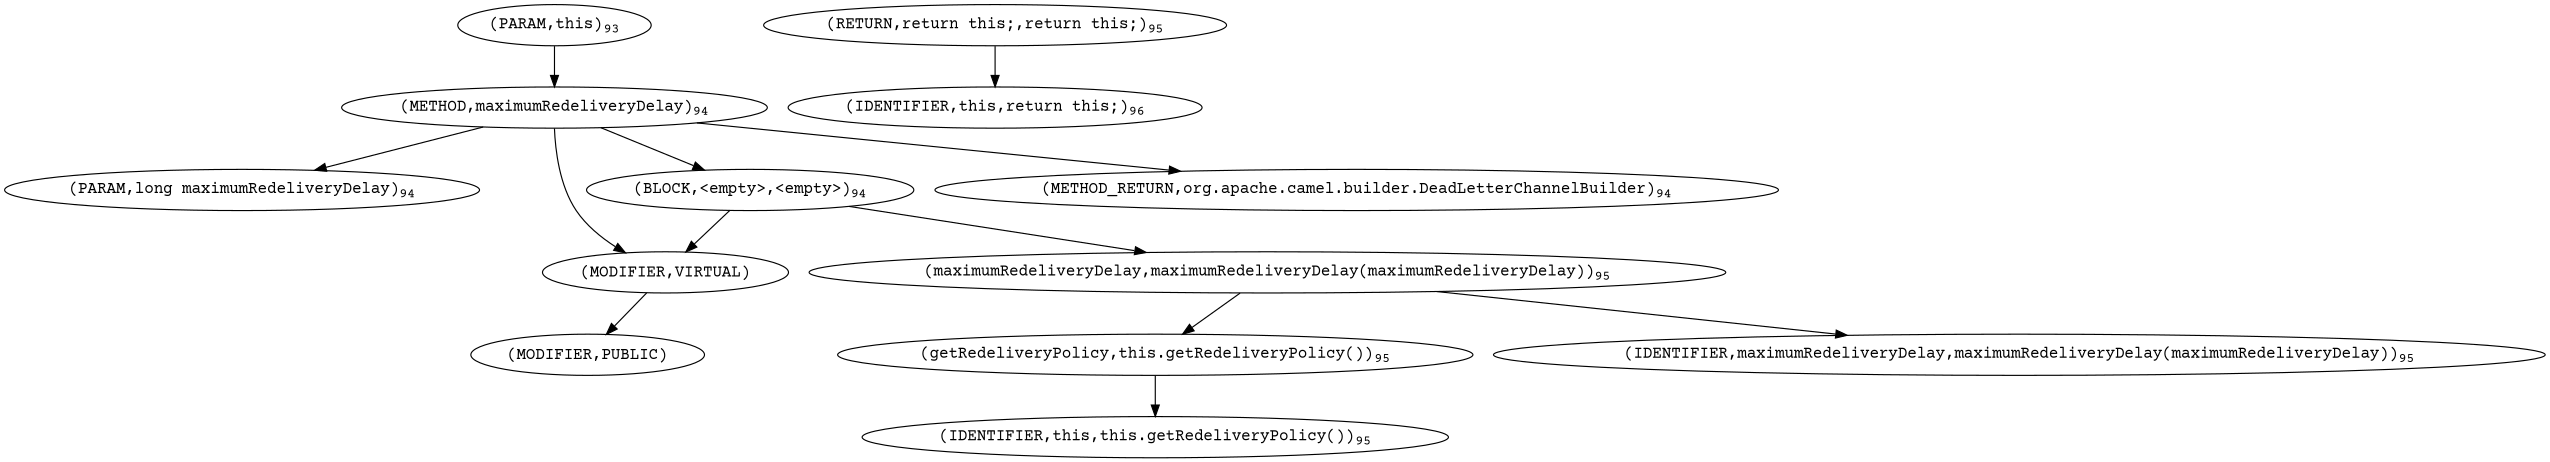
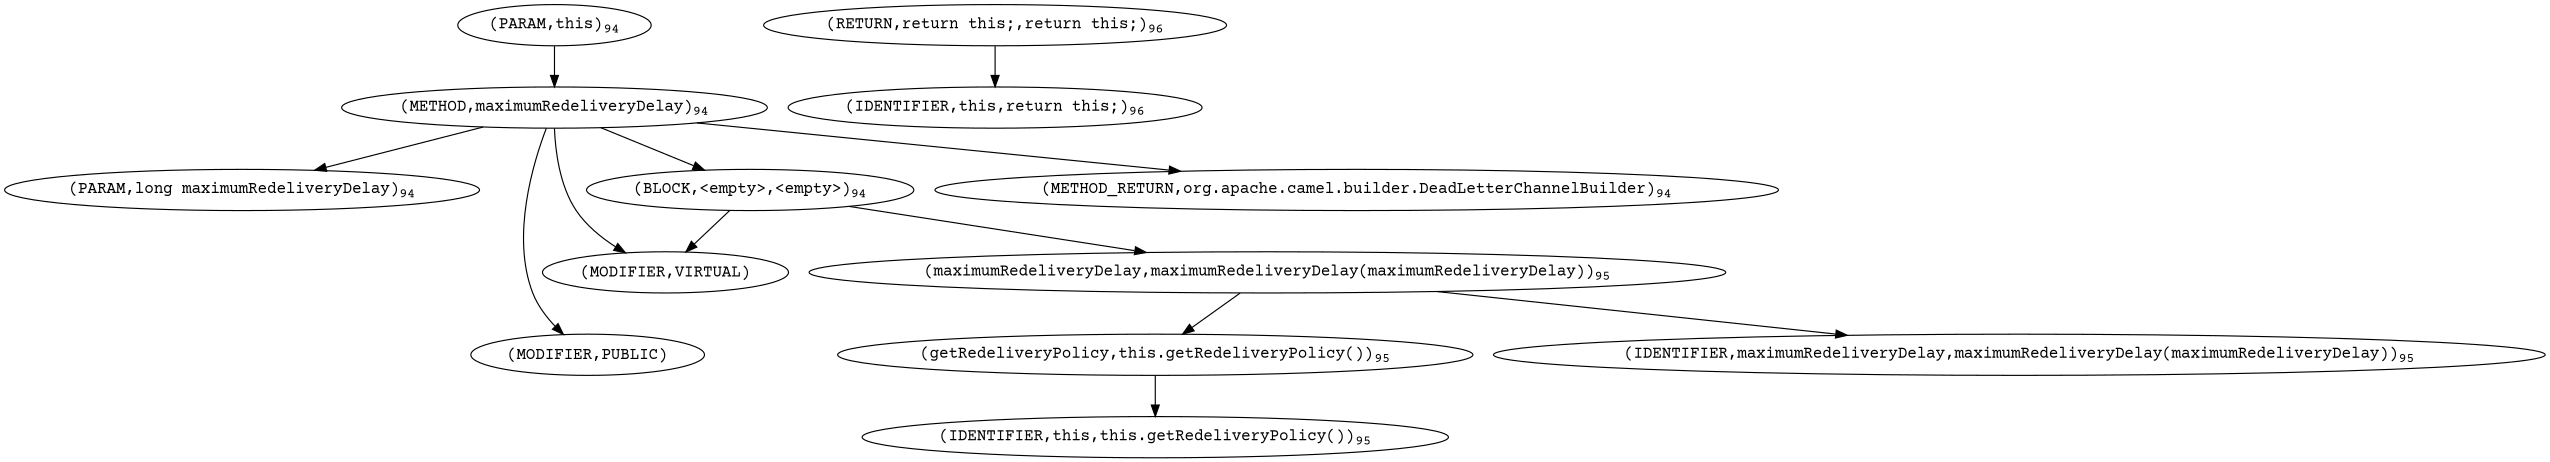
node "(PARAM,this)": text "93" -> "94"
node "(RETURN,return this;,return this;)": text "95" -> "96"
edge "(MODIFIER,VIRTUAL)" -> "(MODIFIER,PUBLIC)": now "(METHOD,maximumRedeliveryDelay)" -> "(MODIFIER,PUBLIC)"
